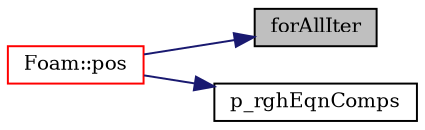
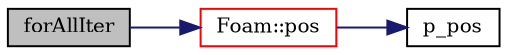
edge "Foam::pos" -> "forAllIter": reversed
node "p_rghEqnComps": label "p_rghEqnComps" -> "p_pos"
